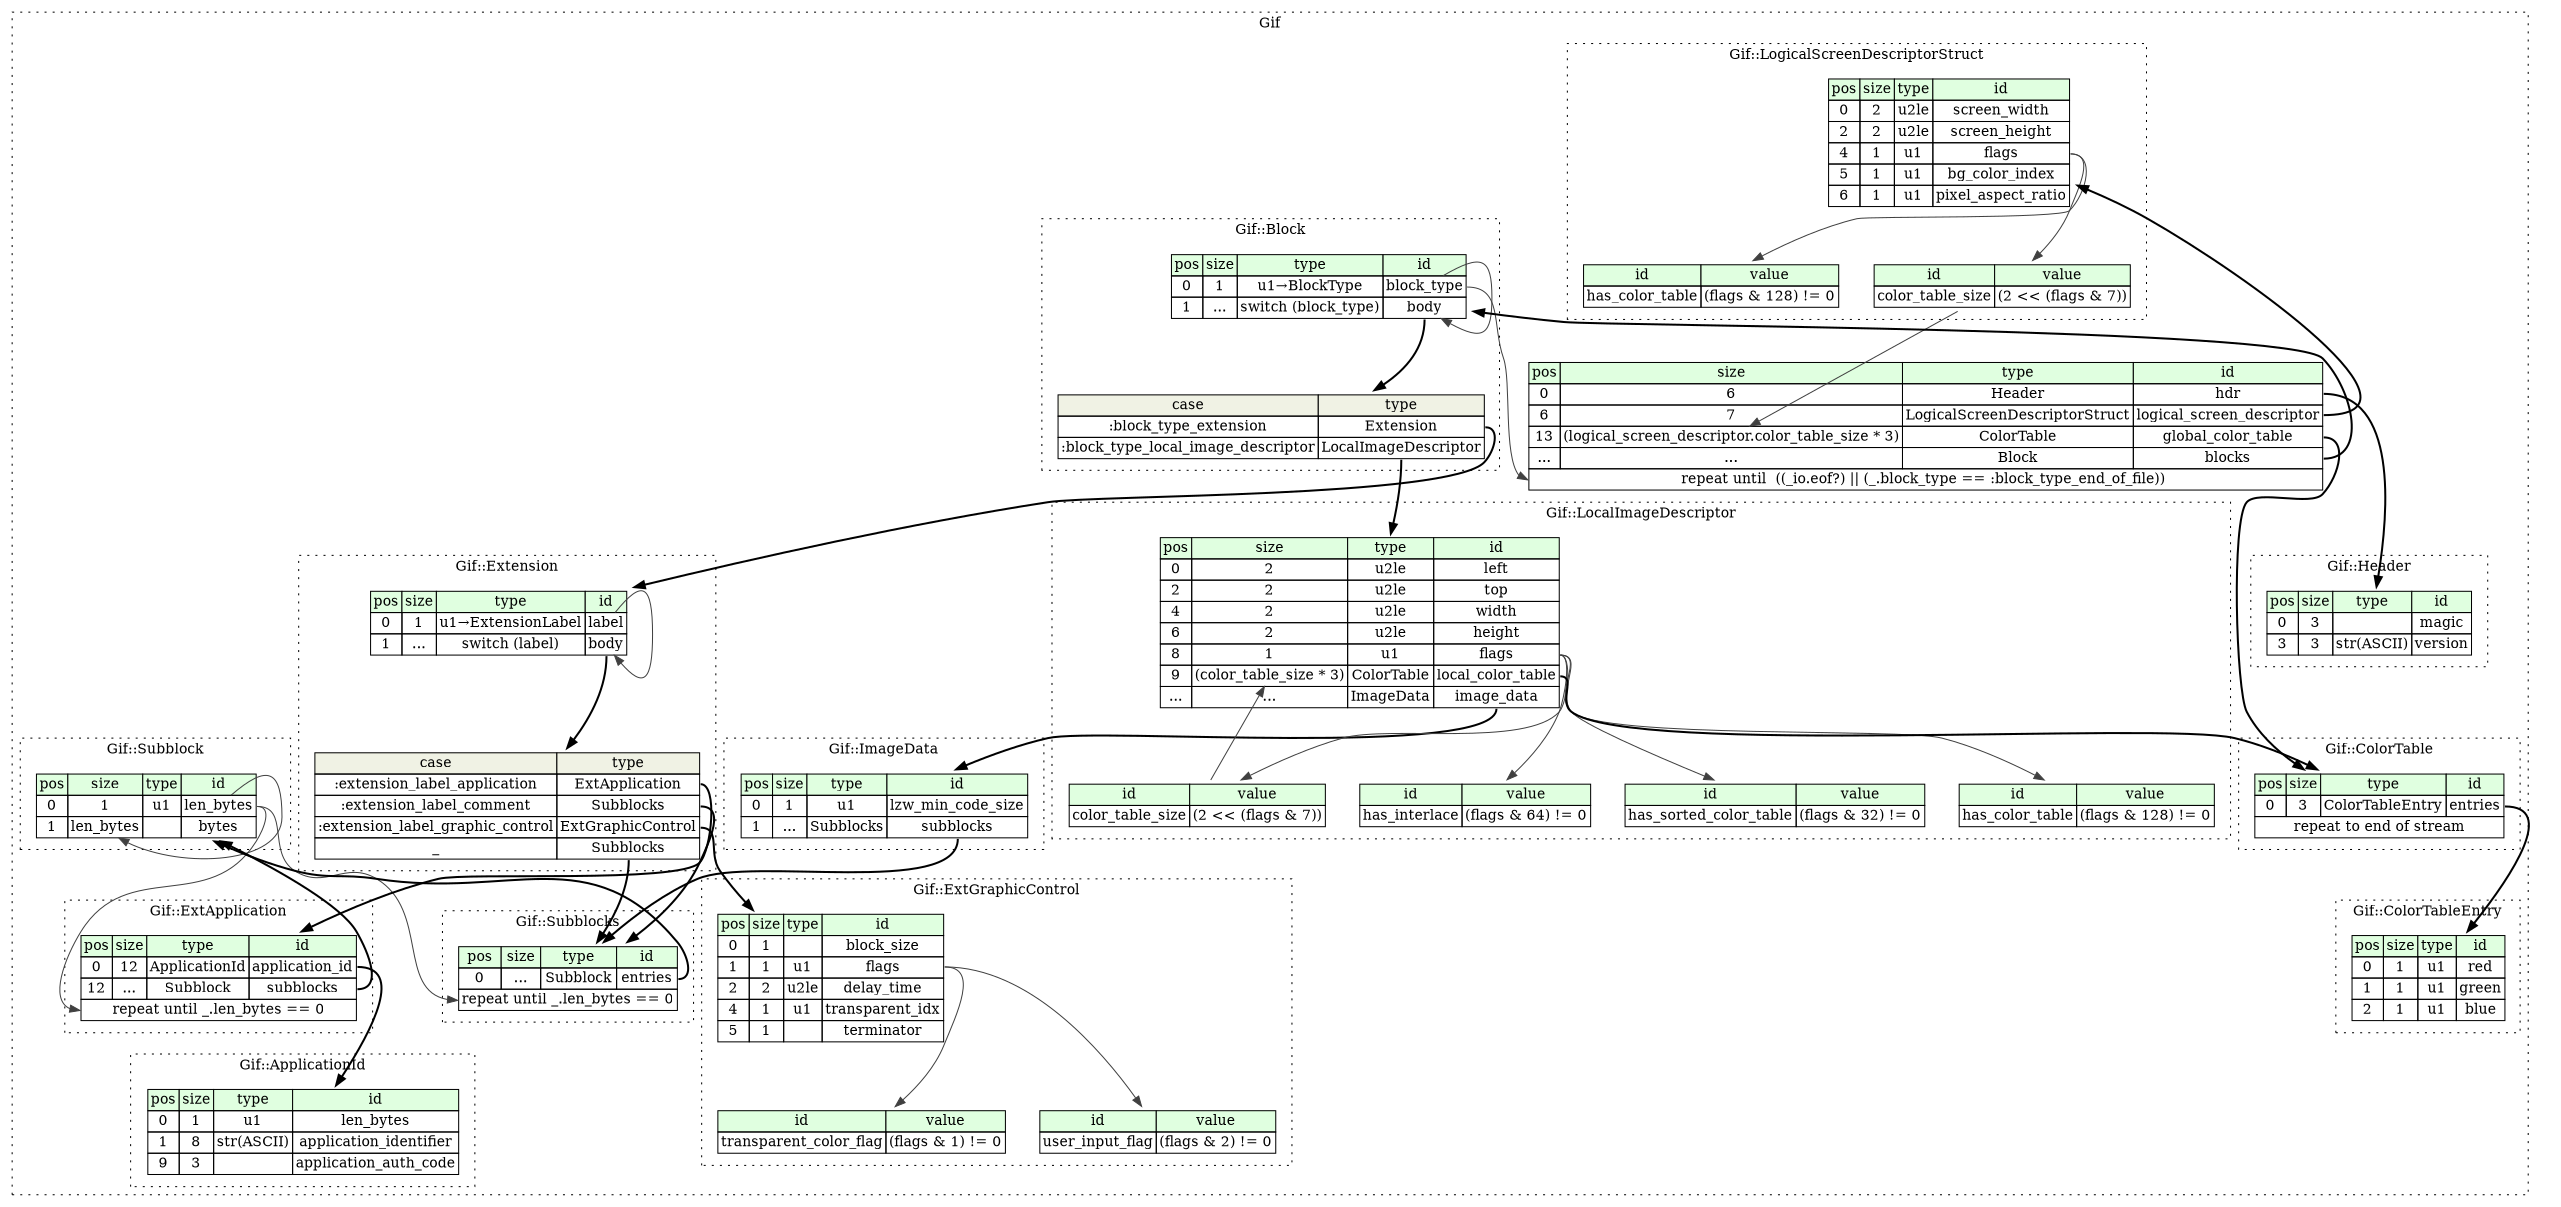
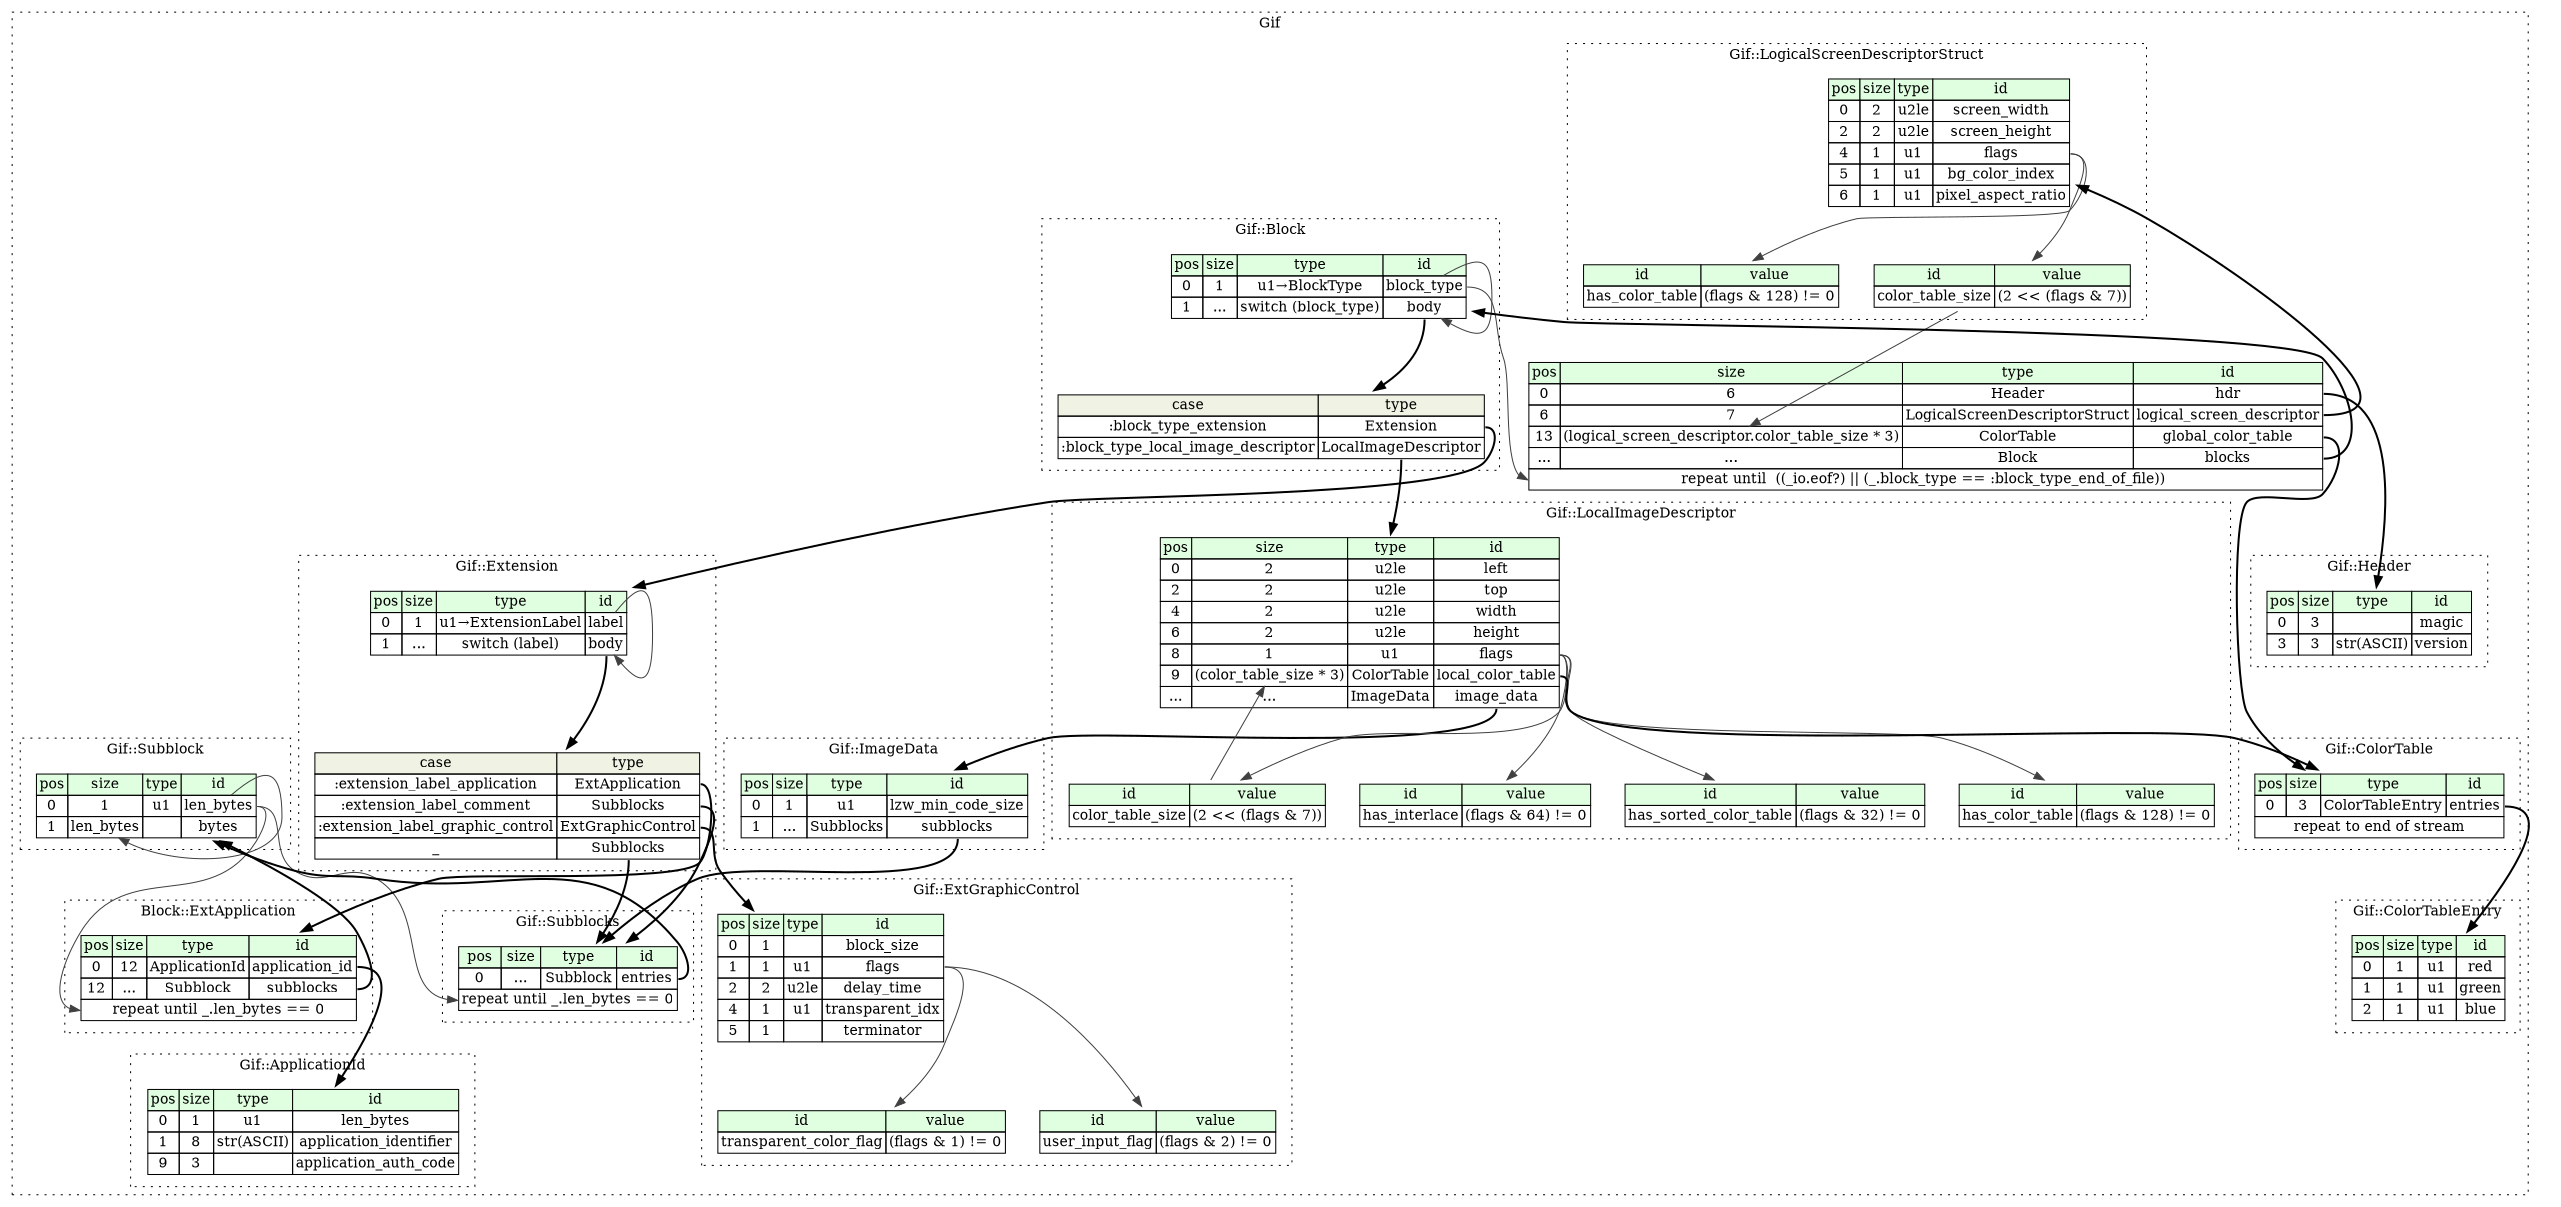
cluster "Gif::ExtApplication": label "Gif::ExtApplication" -> "Block::ExtApplication"
